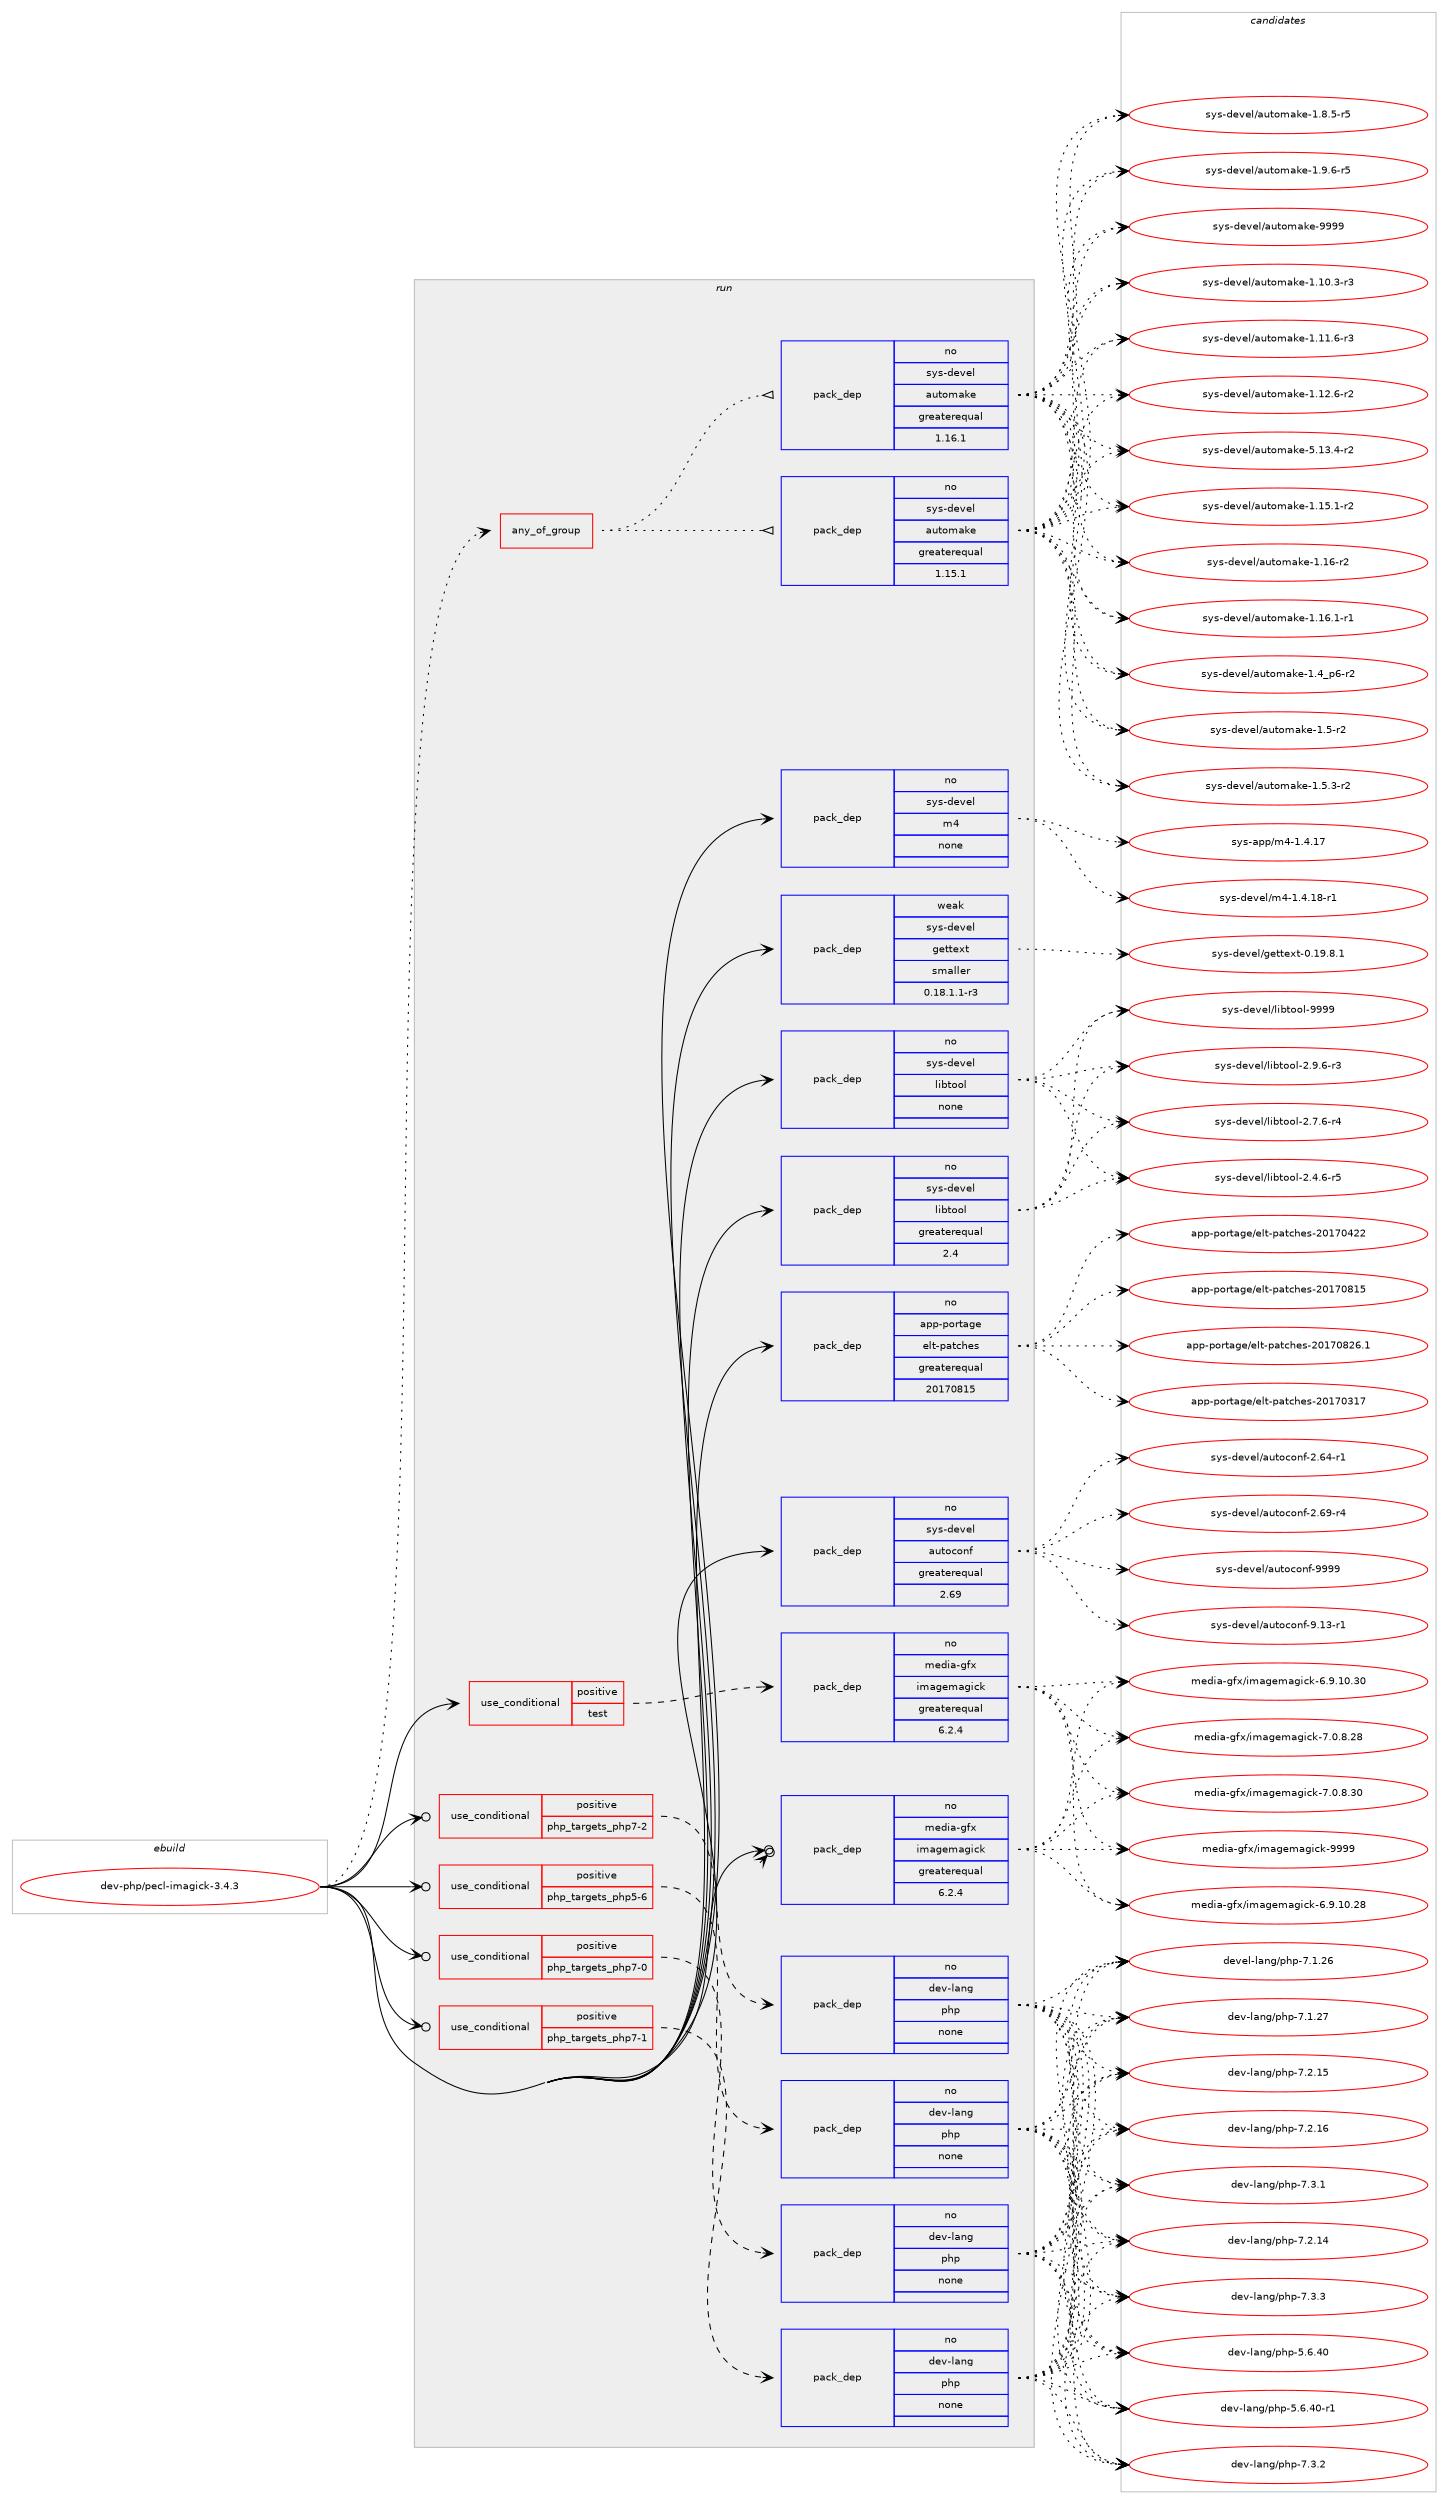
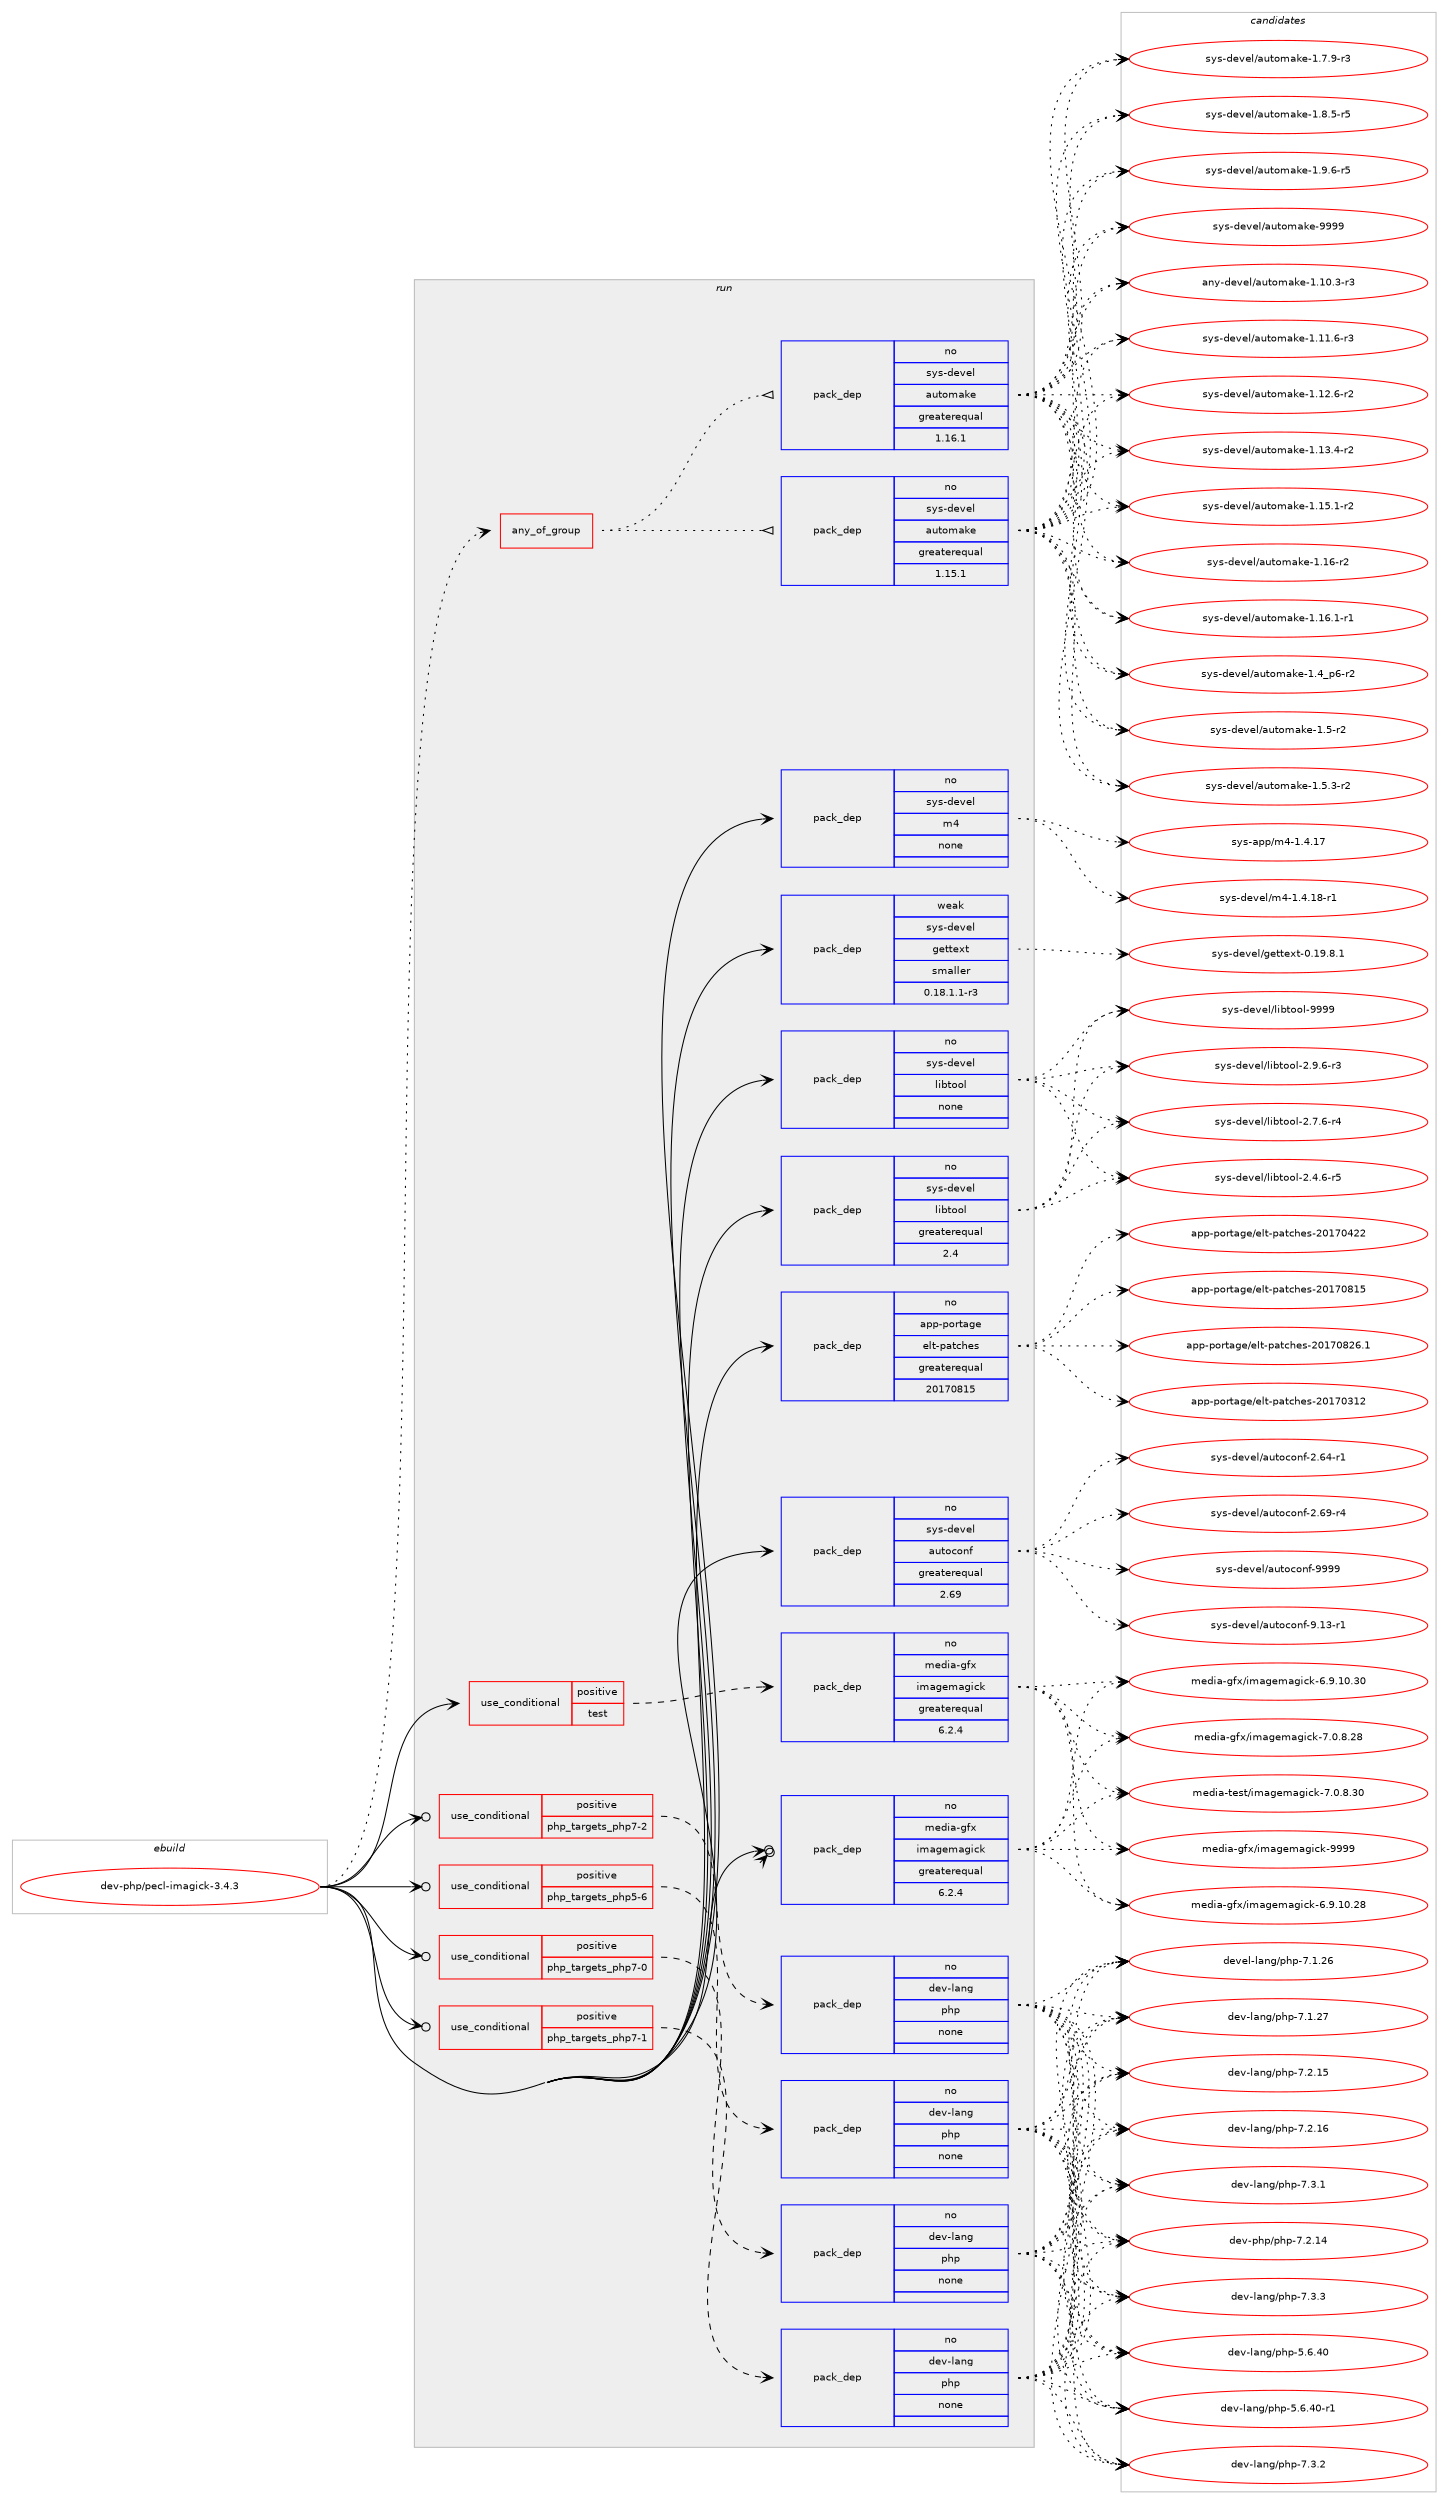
node "sys-devel/automake-1.7.9-r3": added
node "sys-devel/automake-1.10.3-r3": label "sys-devel/automake-1.10.3-r3" -> "any-devel/automake-1.10.3-r3"
node "sys-devel/automake-5.13.4-r2": label "sys-devel/automake-5.13.4-r2" -> "sys-devel/automake-1.13.4-r2"
node "app-portage/elt-patches-20170317": label "app-portage/elt-patches-20170317" -> "app-portage/elt-patches-20170312"
node "media-gfx/imagemagick-7.0.8.30": label "media-gfx/imagemagick-7.0.8.30" -> "media-test/imagemagick-7.0.8.30"
node "dev-lang/php-7.2.14": label "dev-lang/php-7.2.14" -> "dev-php/php-7.2.14"
